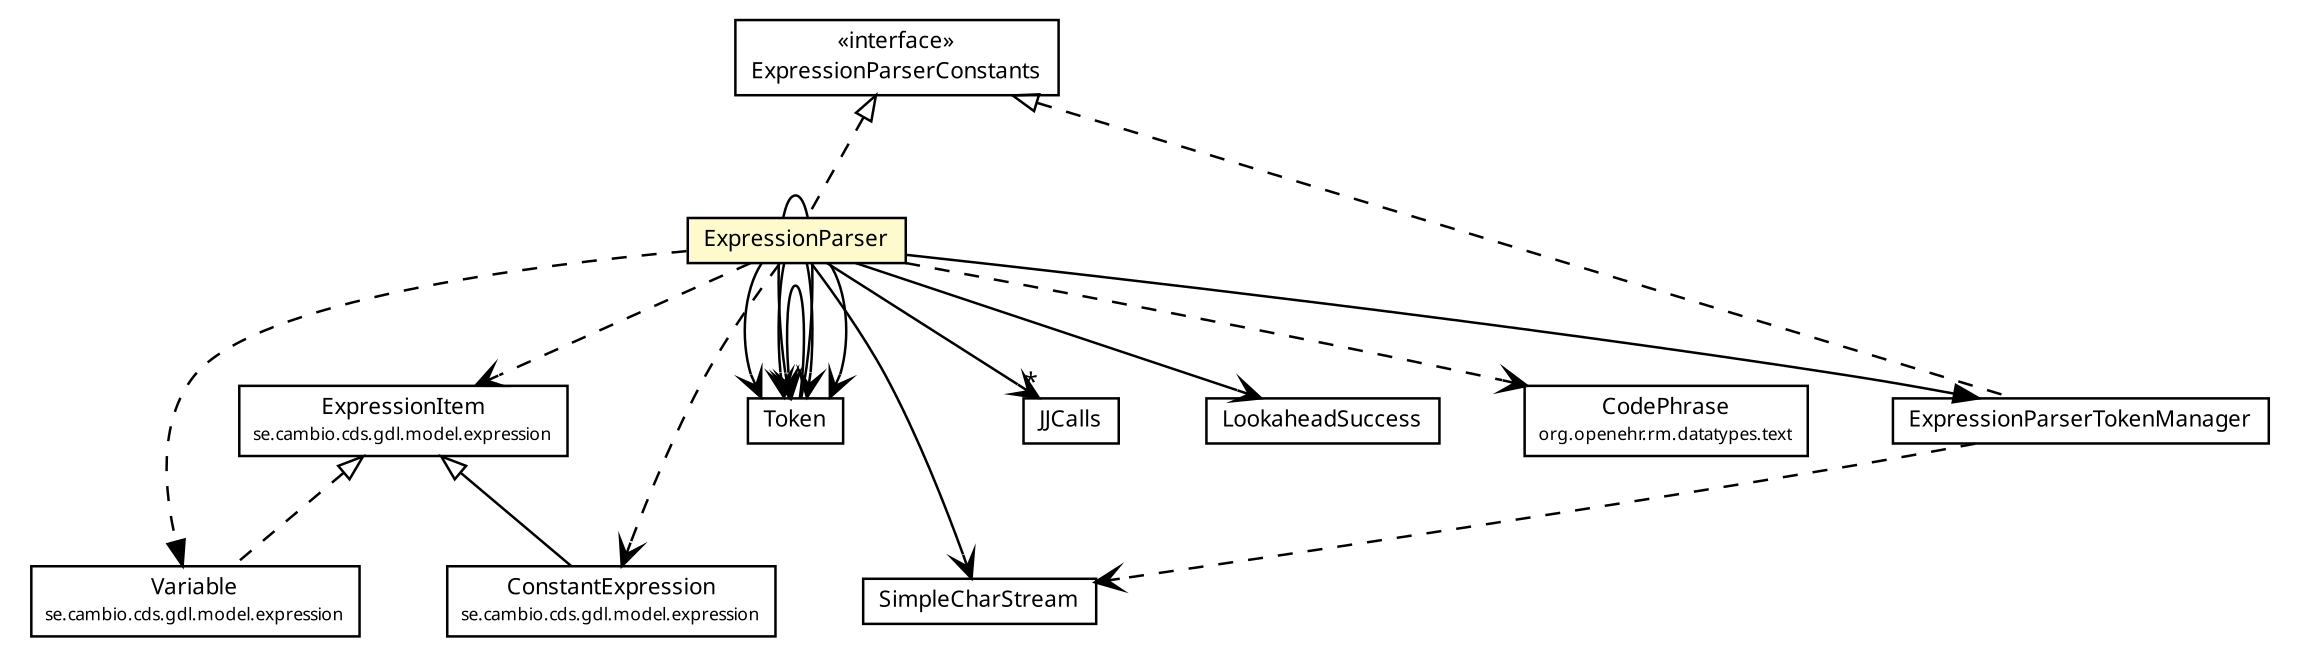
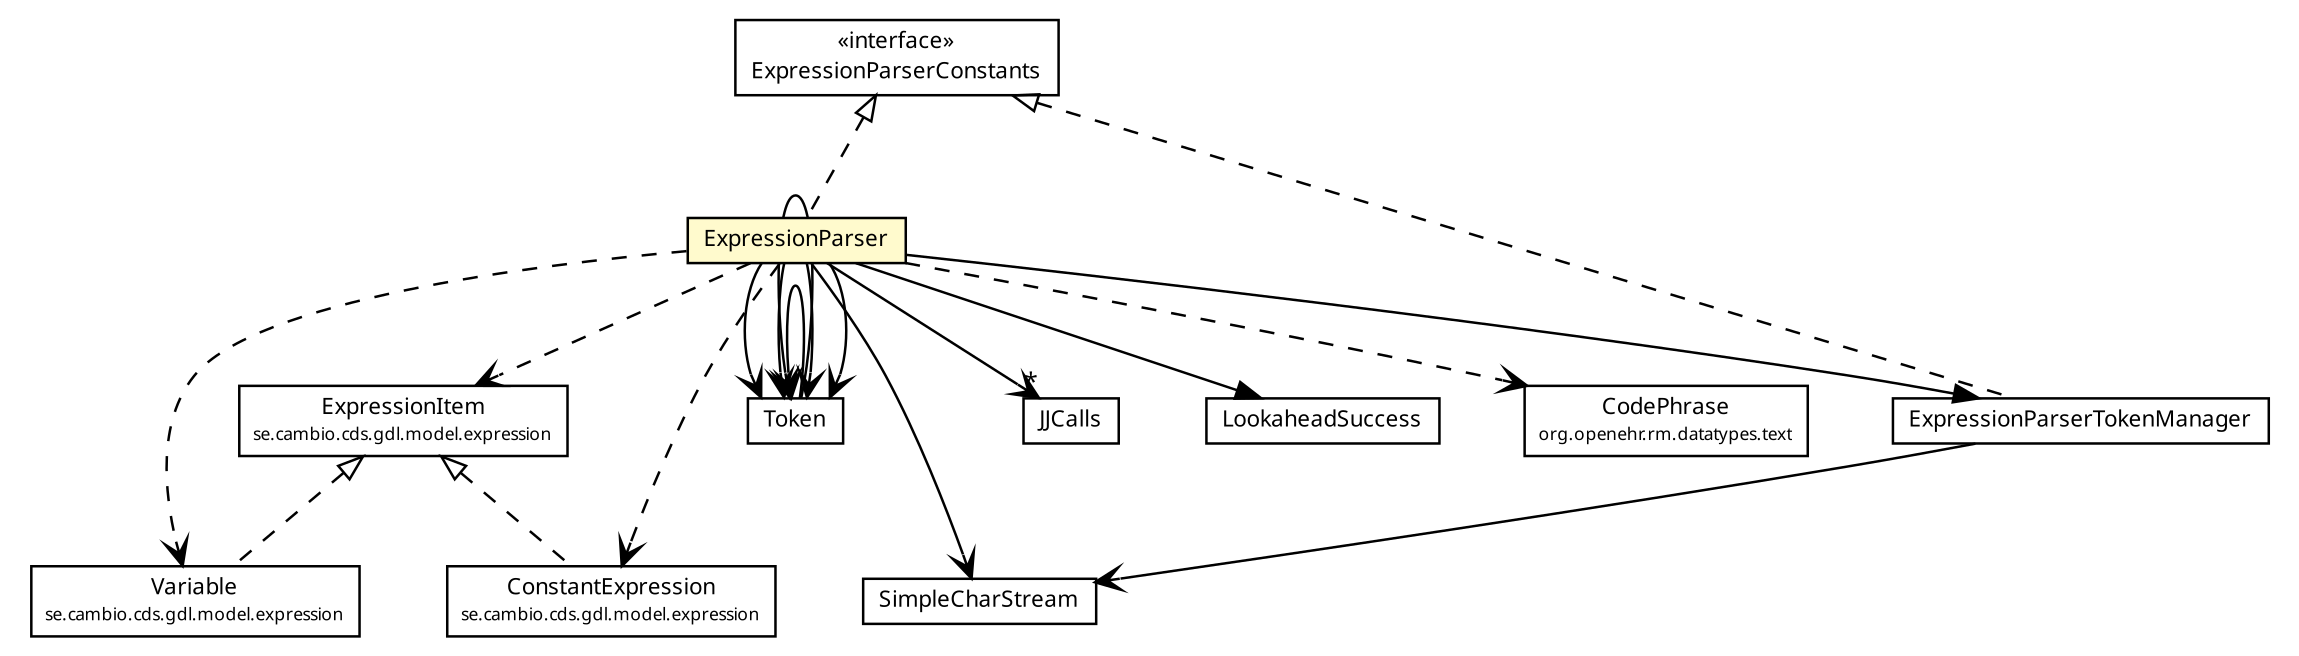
edge "ExpressionParser" -> "Variable": arrowhead normal -> open
edge "ExpressionParser" -> "LookaheadSuccess": arrowhead open -> normal
edge "ExpressionParserTokenManager" -> "SimpleCharStream": style dashed -> solid
edge "ConstantExpression" -> "ExpressionItem": style solid -> dashed
